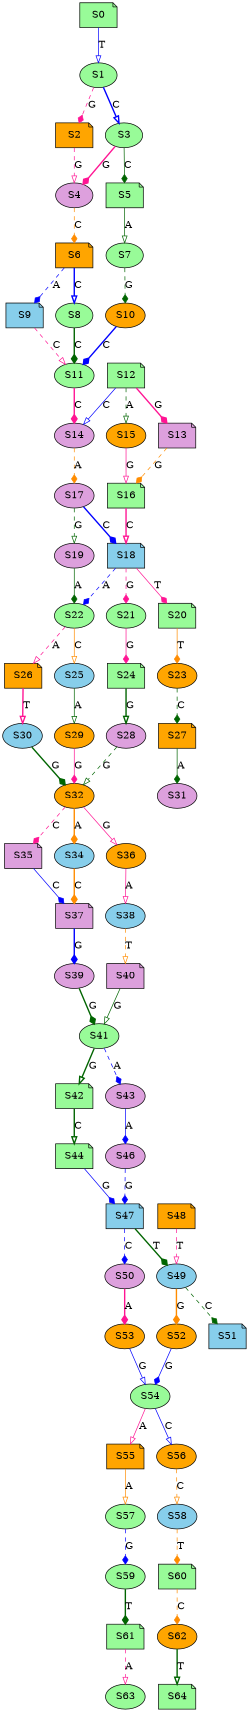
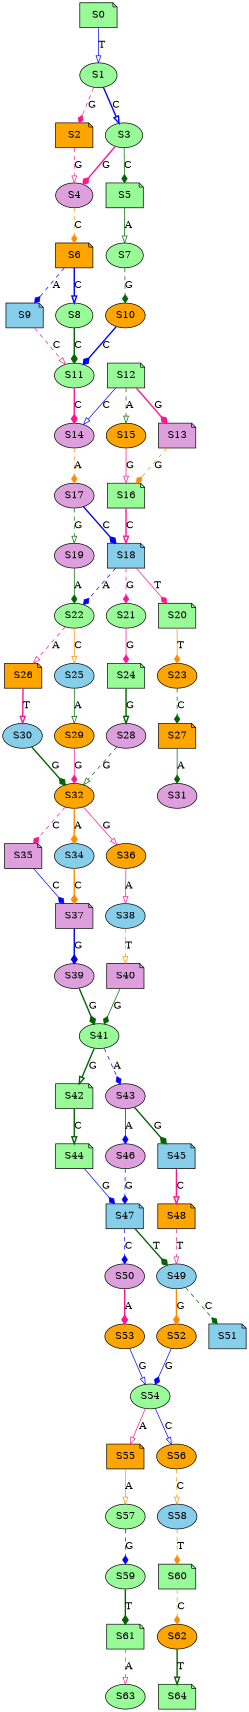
edge "S40" -> "S41": arrowhead onormal -> diamond
node "S45": added
